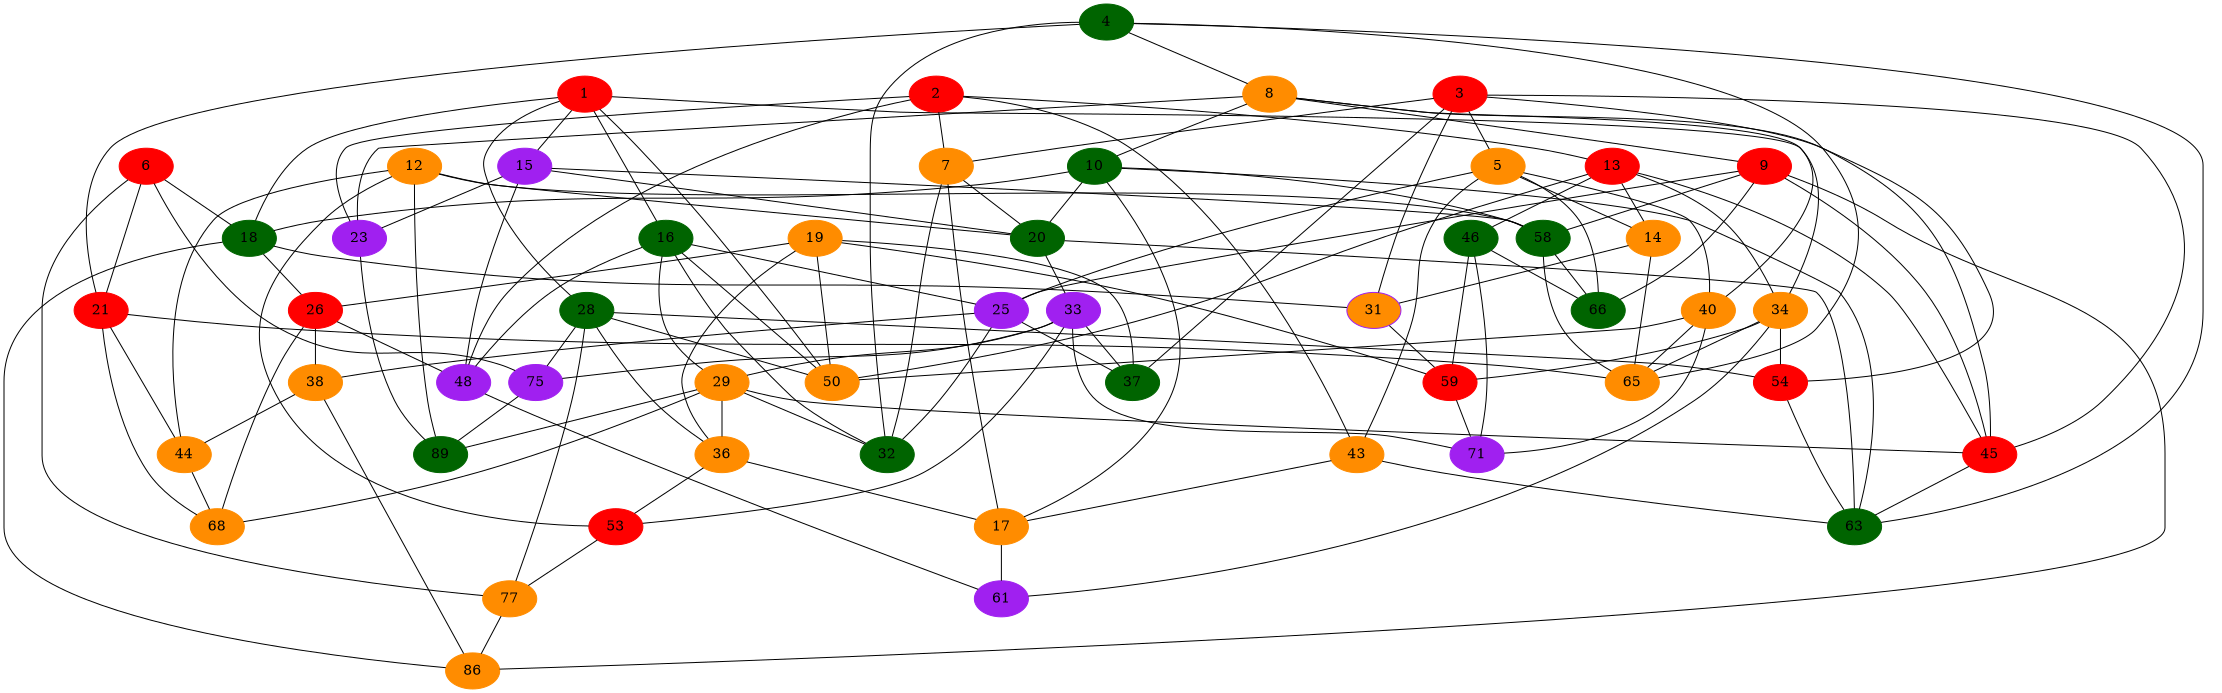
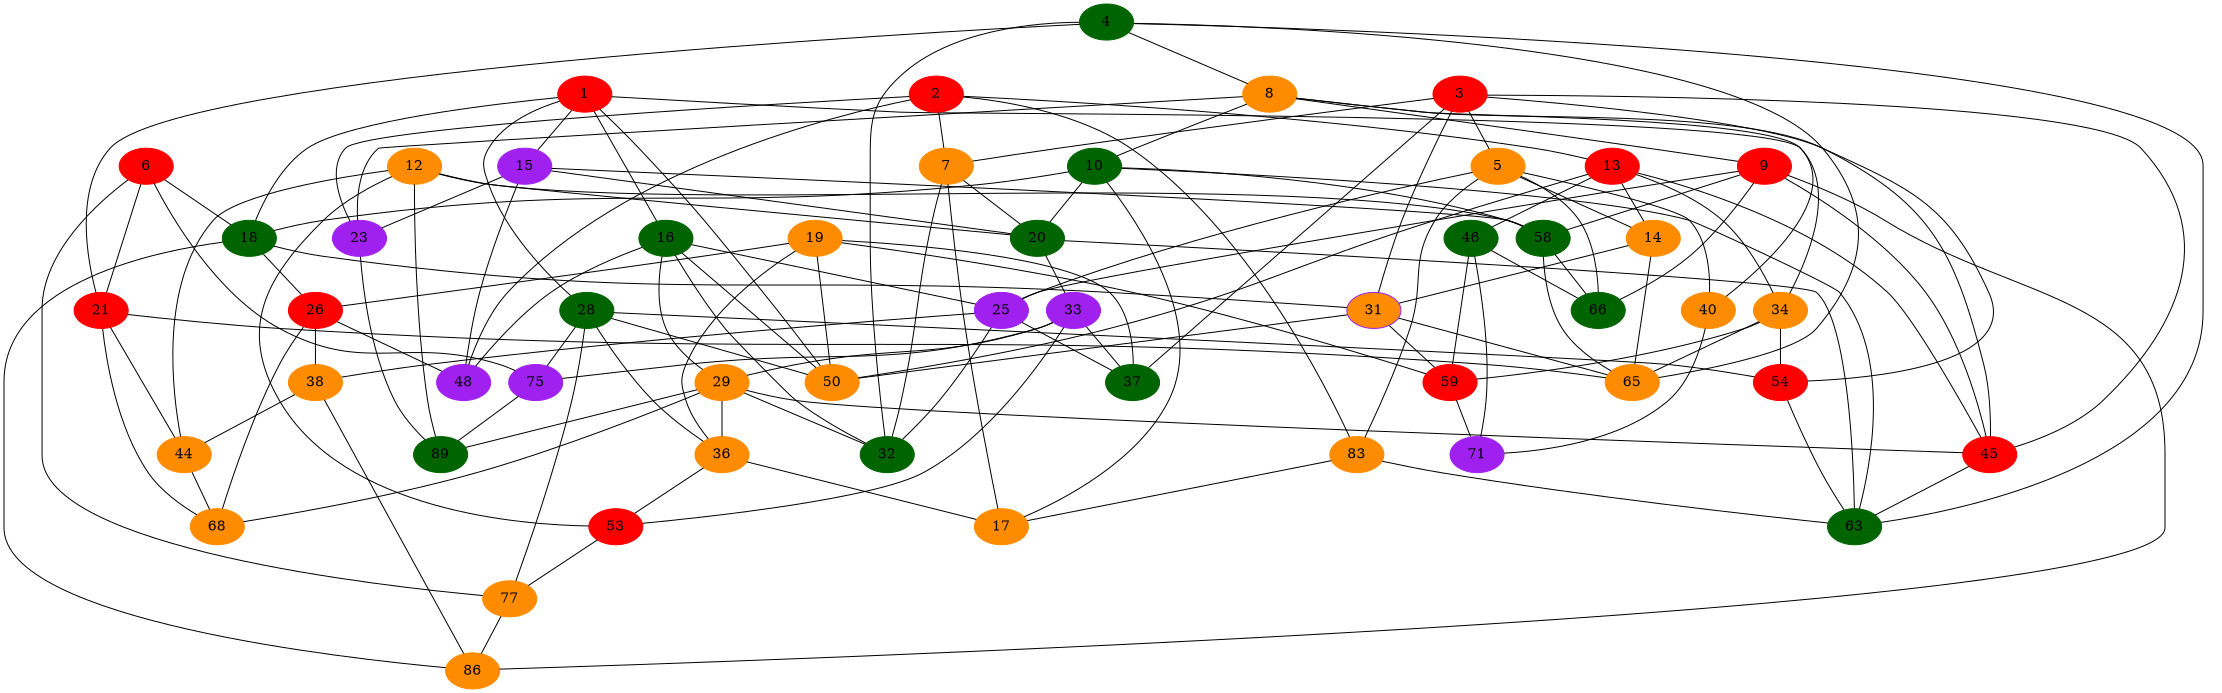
edge "40" -- "65": now "31" -- "65"
edge "40" -- "50": now "31" -- "50"
edge "33" -- "71": removed
node "43": label "43" -> "83"
node "61": removed
